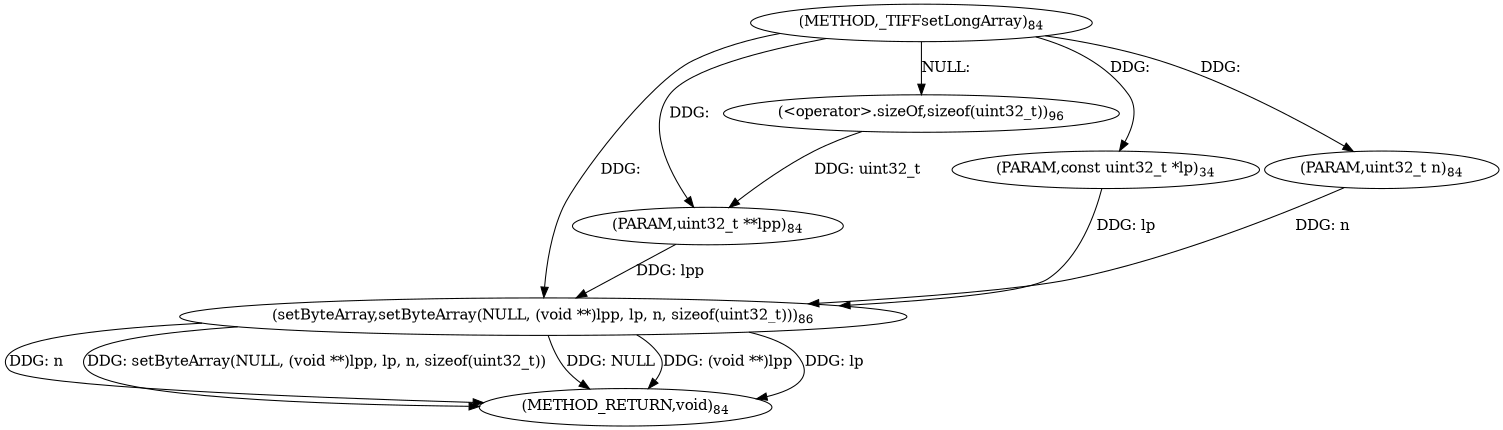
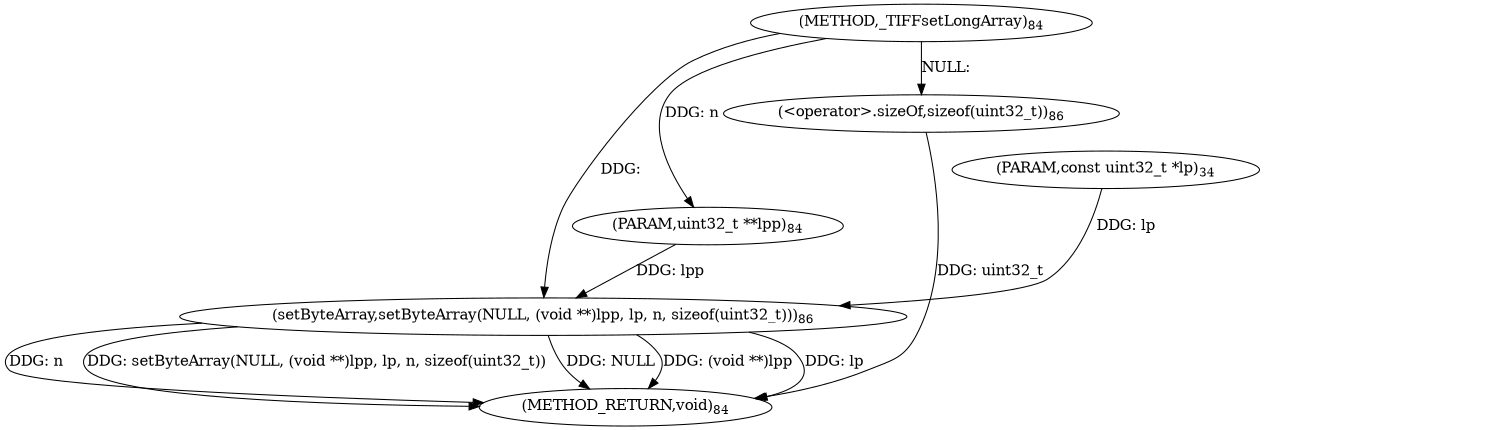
edge "(METHOD,_TIFFsetLongArray)" -> "(PARAM,const uint32_t *lp)": removed, label "DDG:"
node "(<operator>.sizeOf,sizeof(uint32_t))": text "96" -> "86"
edge "(METHOD,_TIFFsetLongArray)" -> "(PARAM,uint32_t **lpp)": label "DDG: " -> "DDG: n"
edge "(<operator>.sizeOf,sizeof(uint32_t))" -> "(PARAM,uint32_t **lpp)": now "(<operator>.sizeOf,sizeof(uint32_t))" -> "(METHOD_RETURN,void)"
node "(PARAM,uint32_t n)": removed
